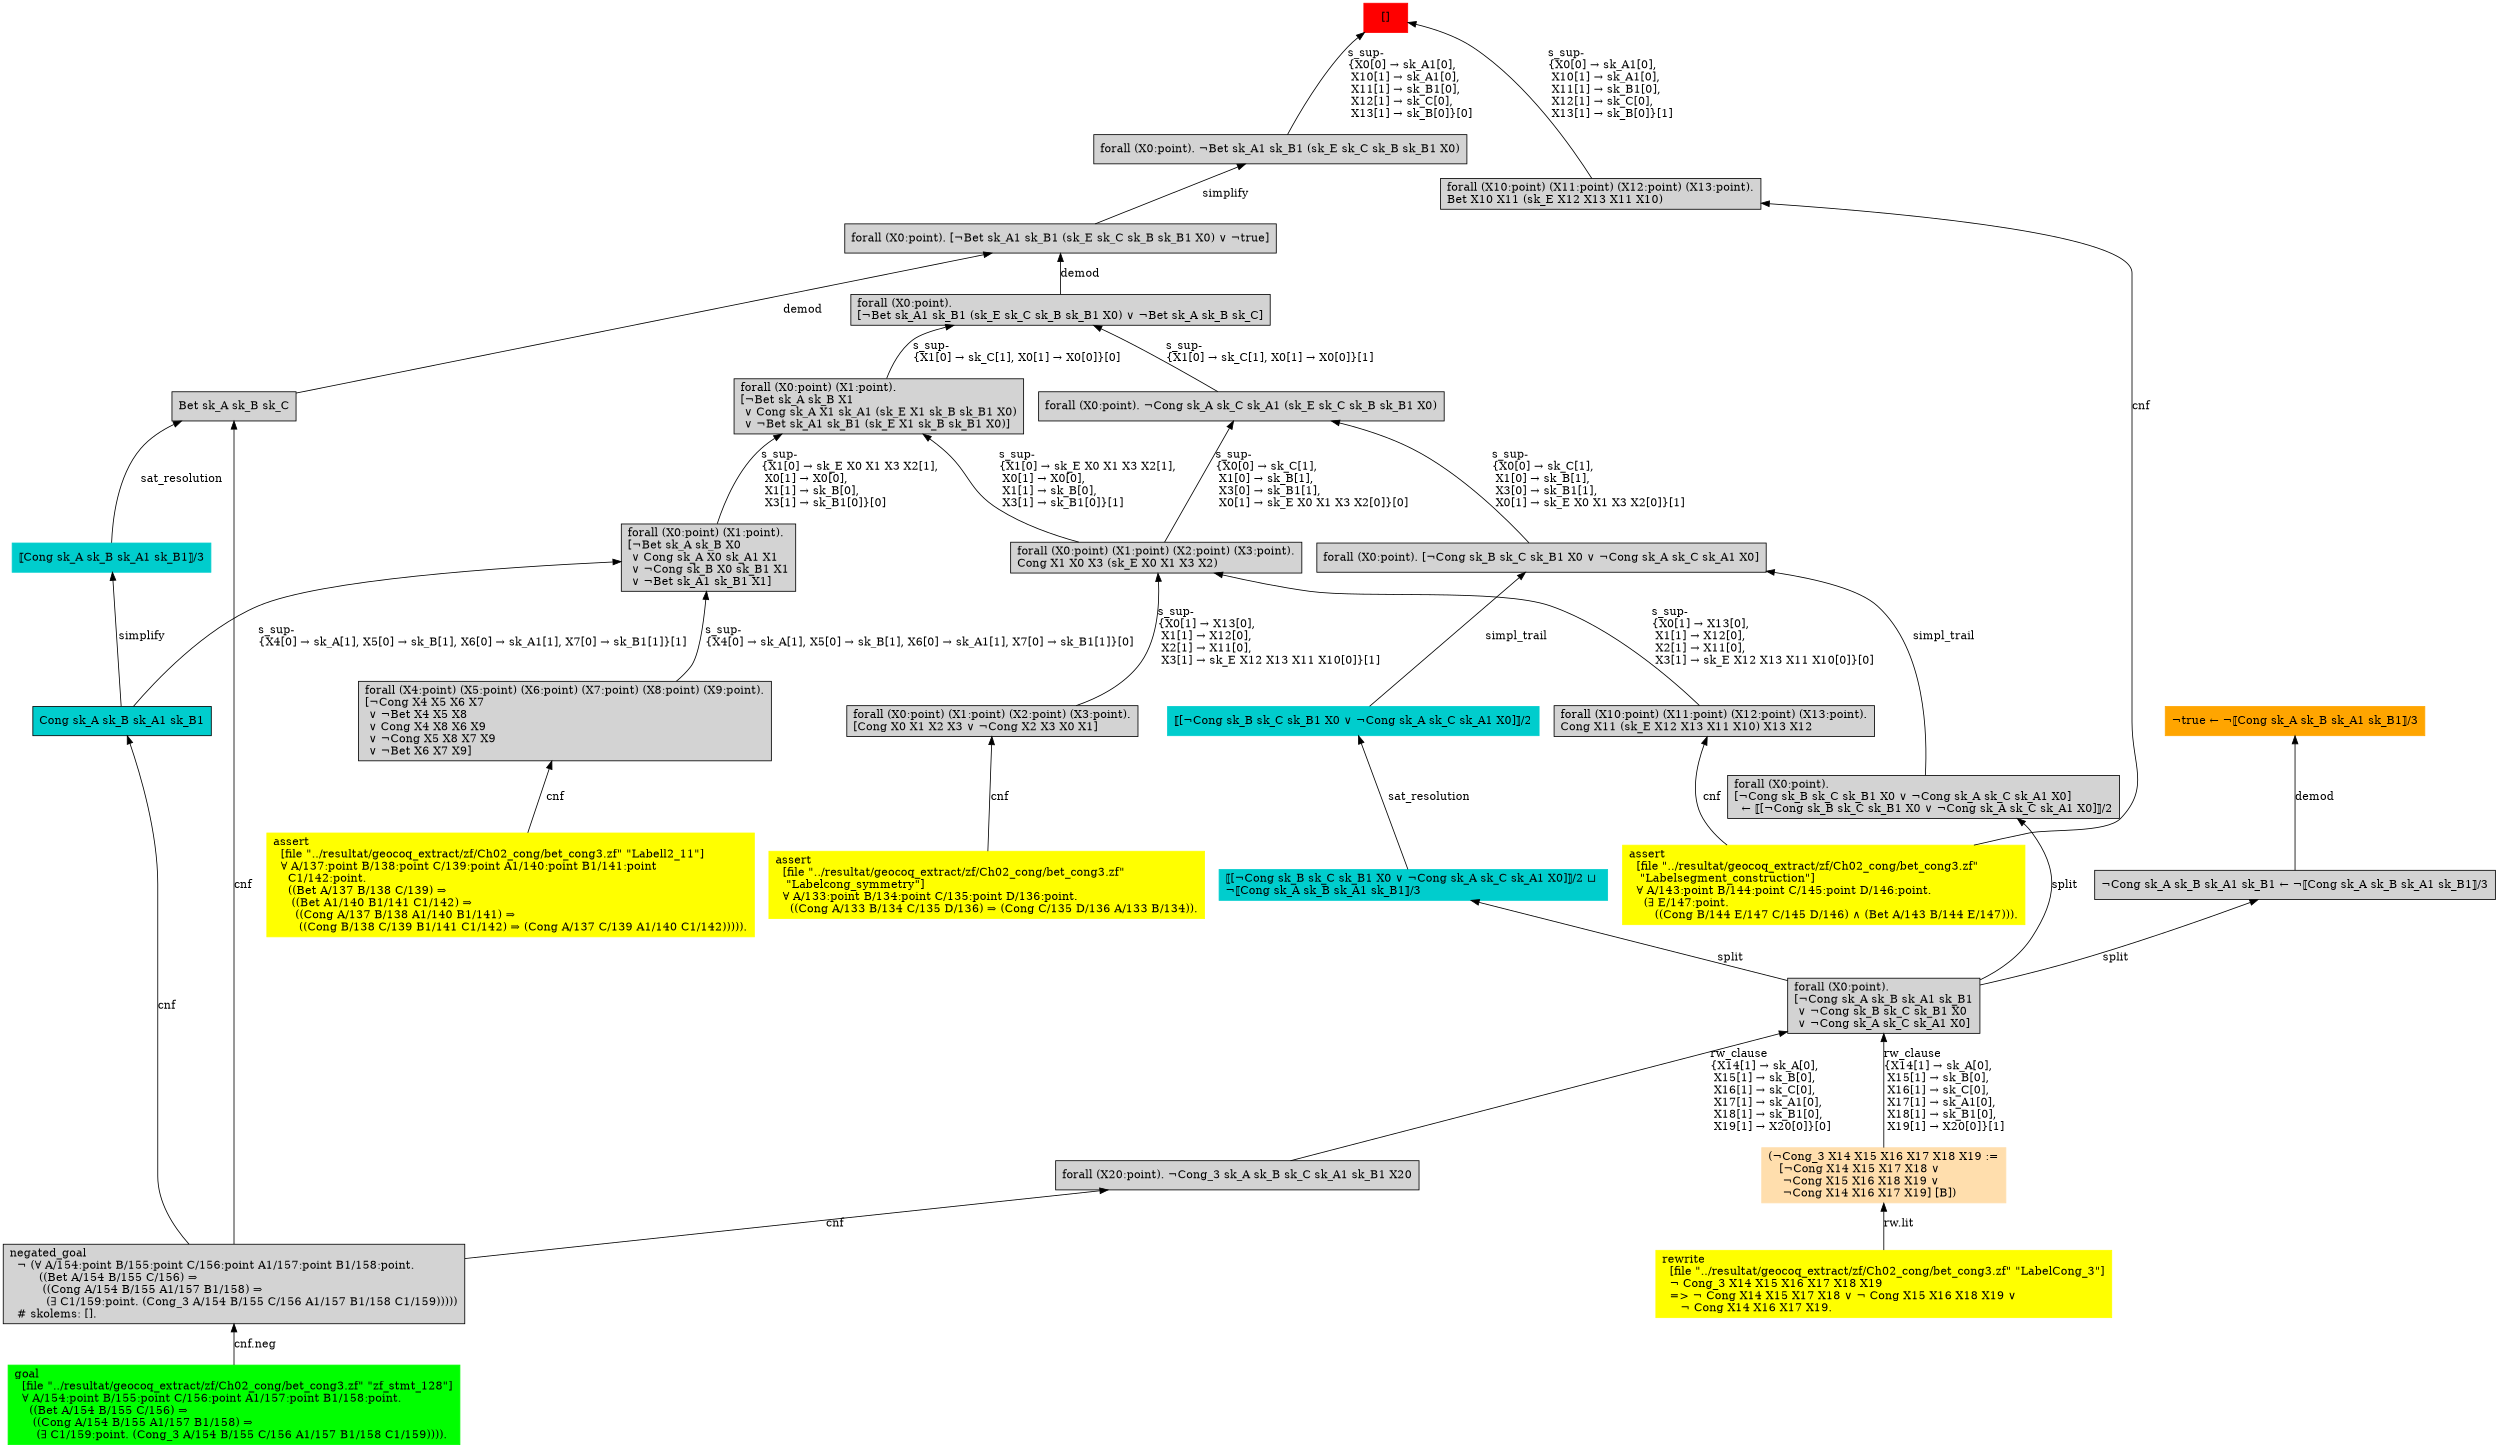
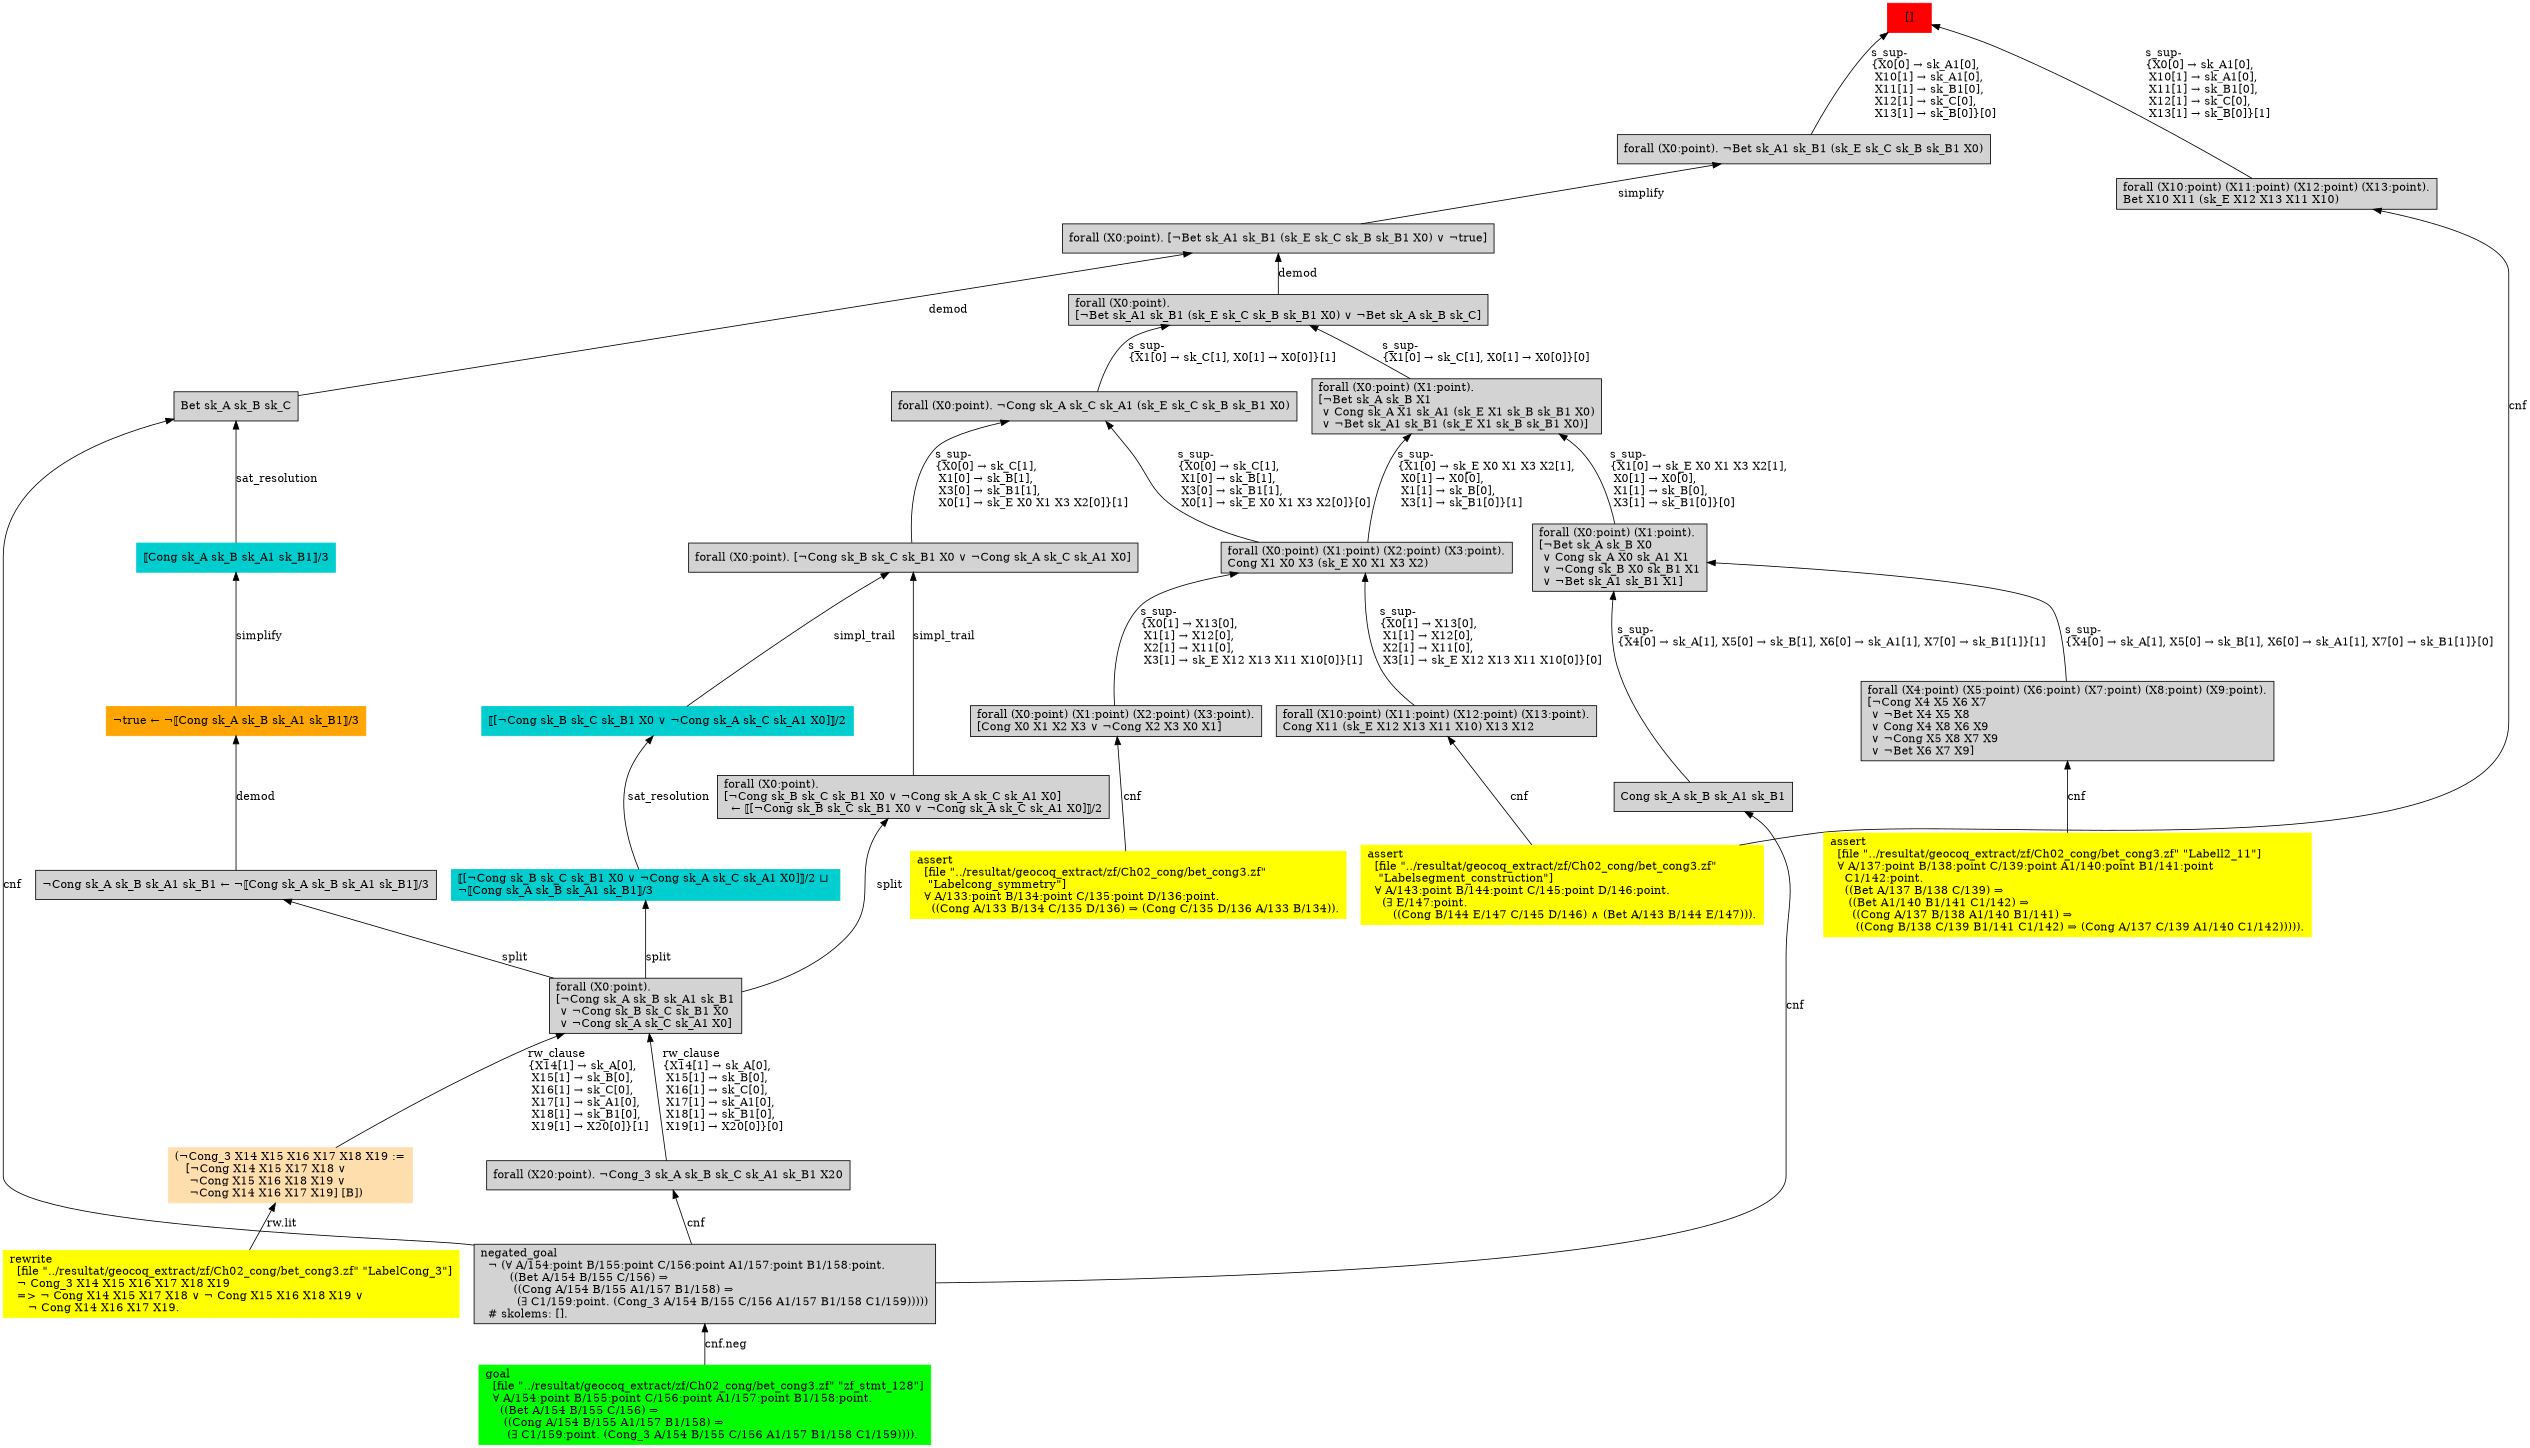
edge "Cong sk_A sk_B sk_A1 sk_B1" -> "⟦Cong sk_A sk_B sk_A1 sk_B1⟧/3": now "¬true ← ¬⟦Cong sk_A sk_B sk_A1 sk_B1⟧/3" -> "⟦Cong sk_A sk_B sk_A1 sk_B1⟧/3"
node "Cong sk_A sk_B sk_A1 sk_B1": fillcolor cyan3 -> lightgrey
